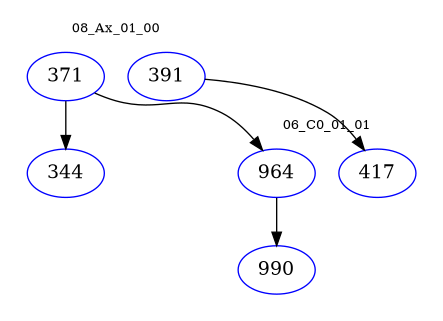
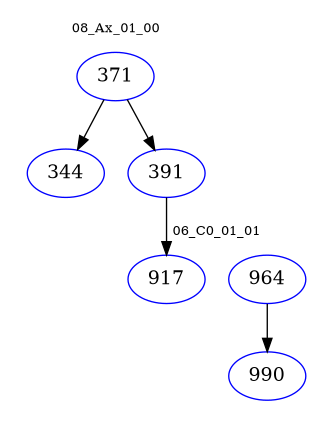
edge "371" -> "964": now "371" -> "391"
node "417": label "417" -> "917"
